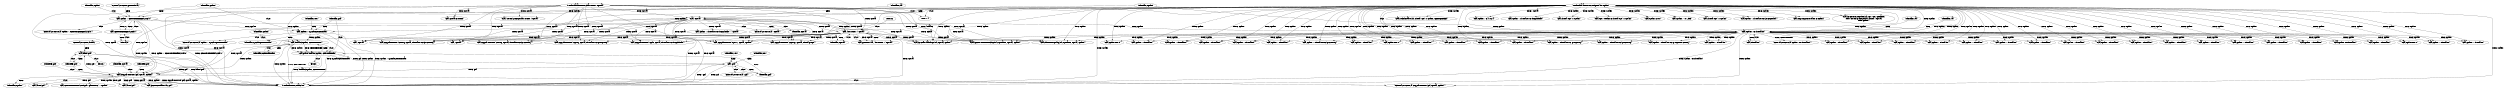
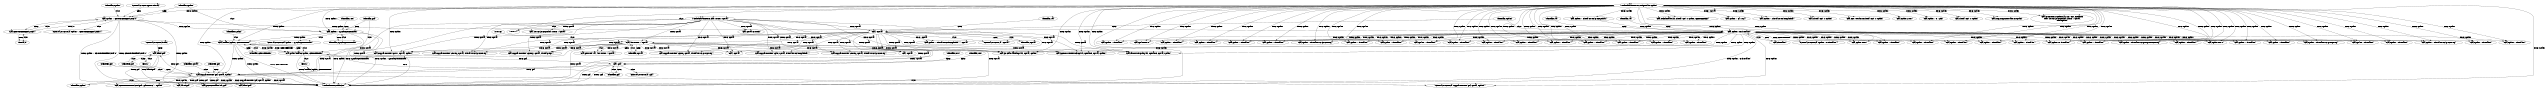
edge "(MethodParameterIn,char __user *optval)" -> "(Call,xfrm_user_policy(sk, optname, optval, optlen))": now "(MethodParameterIn,char __user *optval)" -> "(Call,!gsf)"
edge "(MethodParameterIn,unsigned int optlen)" -> "(Call,optlen >= sizeof(int))": now "(Call,optlen < sizeof(struct ipv6_opt_hdr))" -> "(Call,optlen >= sizeof(int))"
edge "(MethodParameterIn,char __user *optval)" -> "(Call,ip6_mroute_setsockopt(sk, optname, optval, optlen))": label "DDG: kmalloc" -> "DDG: optval"
edge "(Identifier,sysctl_optmem_max)" -> "(Call,optlen > sysctl_optmem_max)": added, label "AST:"
